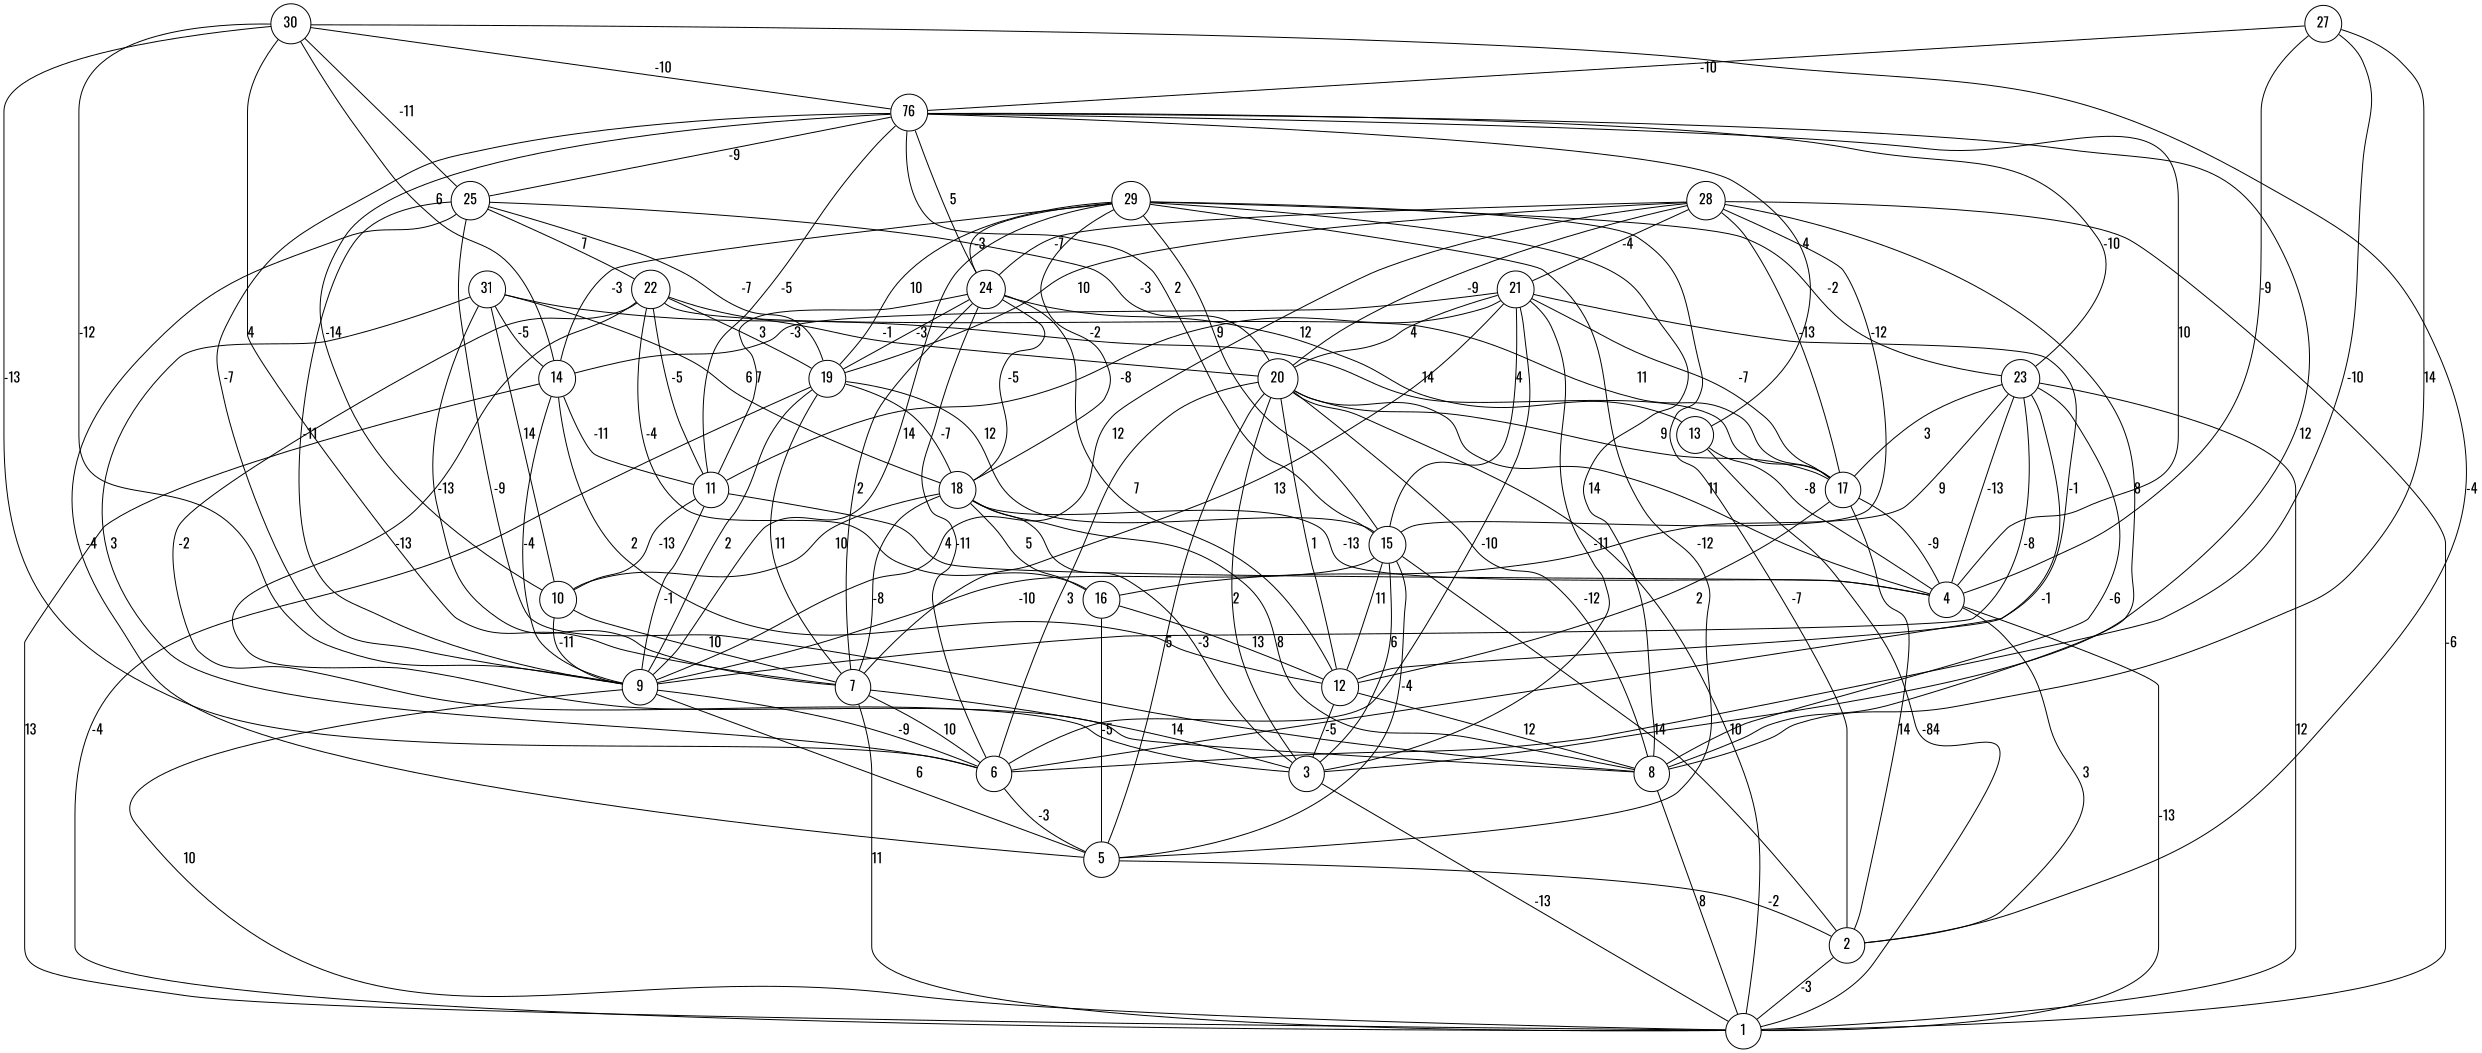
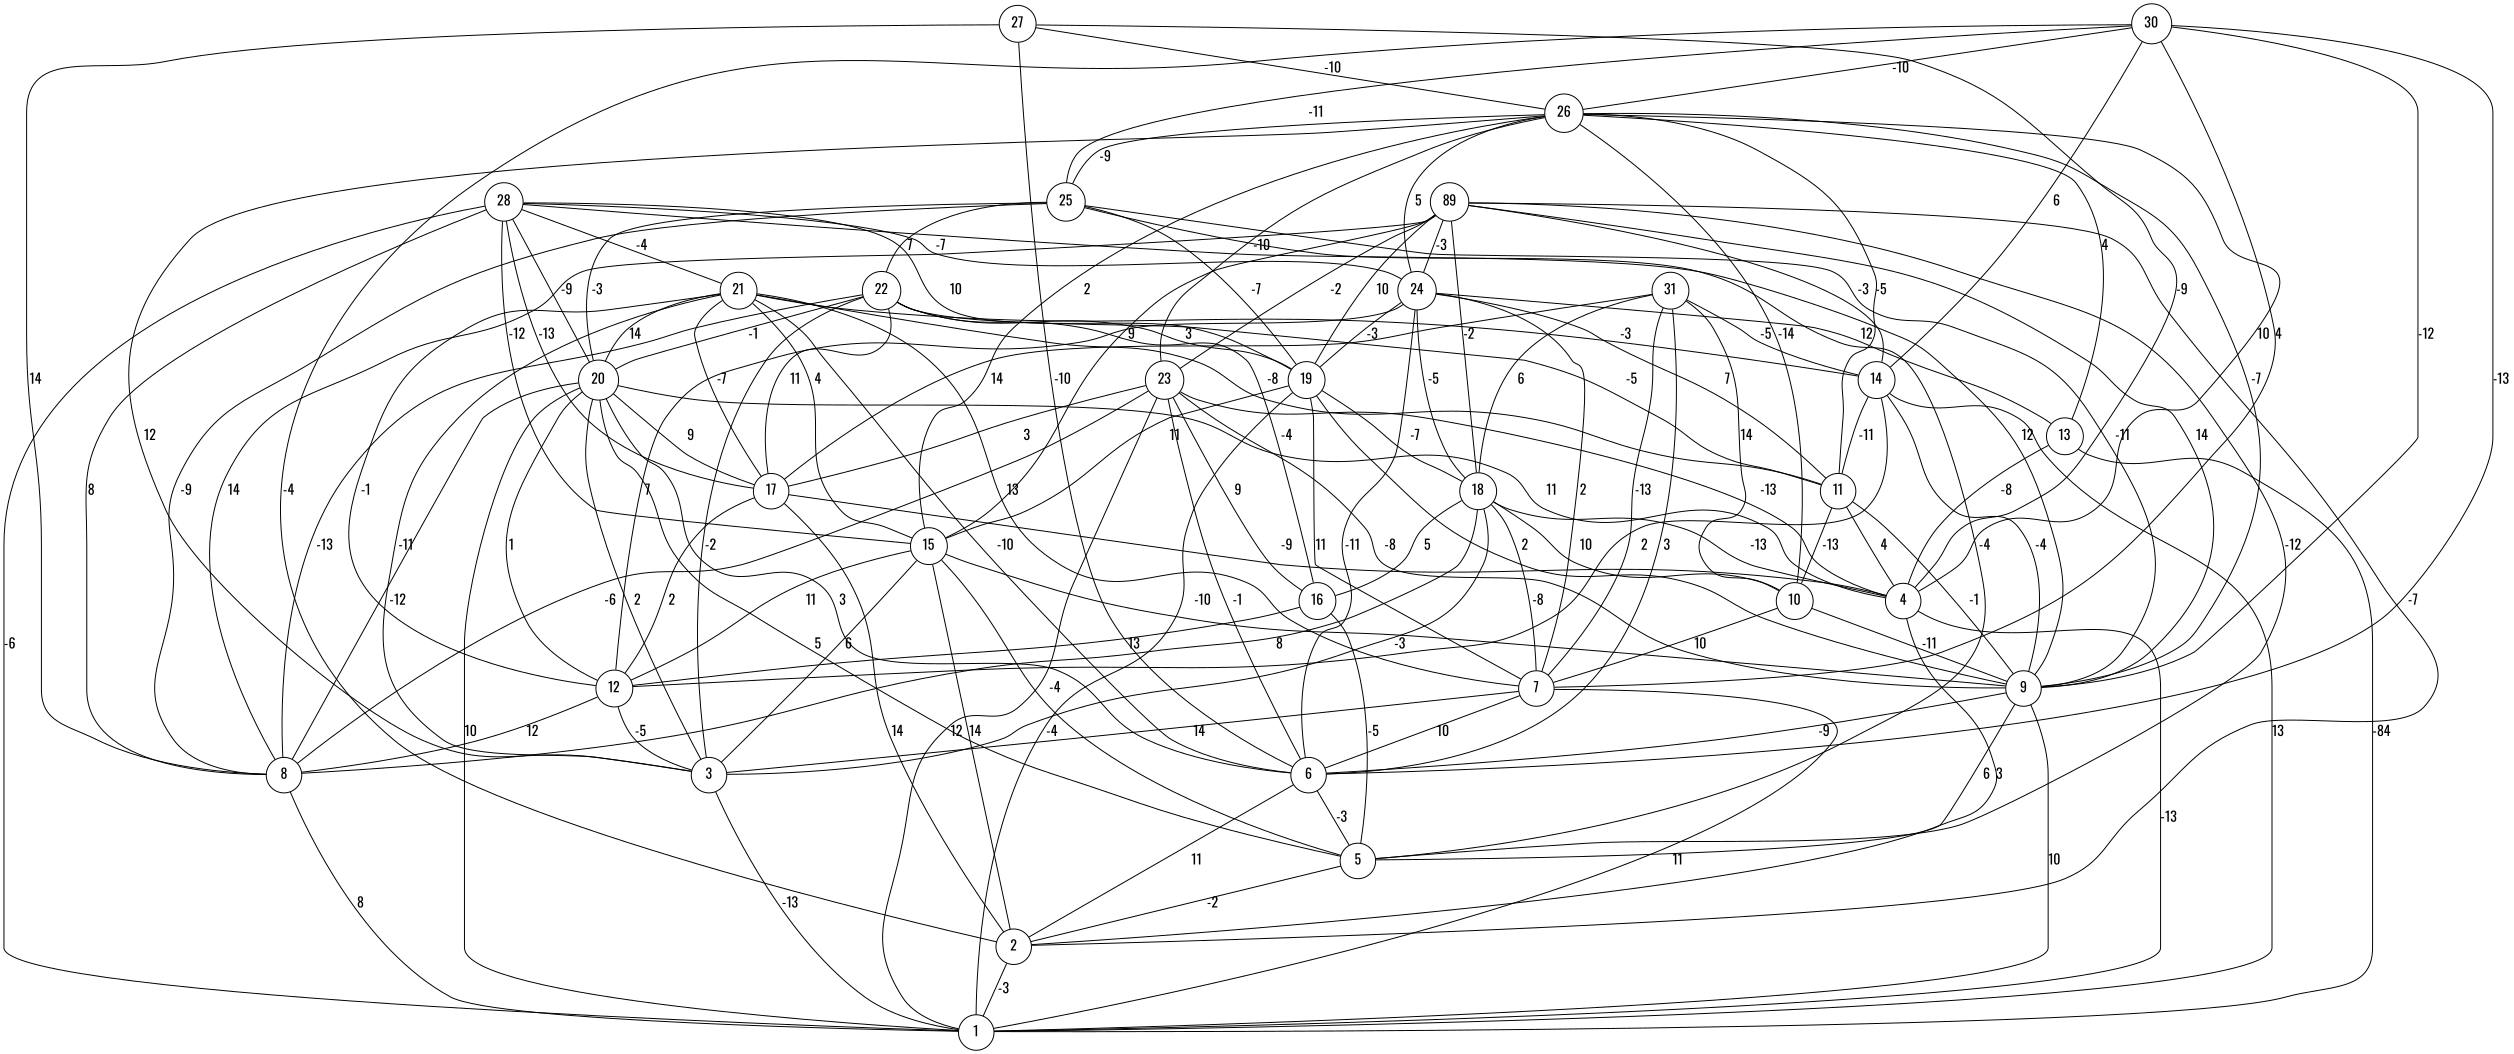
node "76": label "76" -> "26"
node "29": label "29" -> "89"
edge "21" -- "20": label "4" -> "14"
edge "19" -- "15": label "12" -> "11"
edge "6" -- "2": added, label "11"
